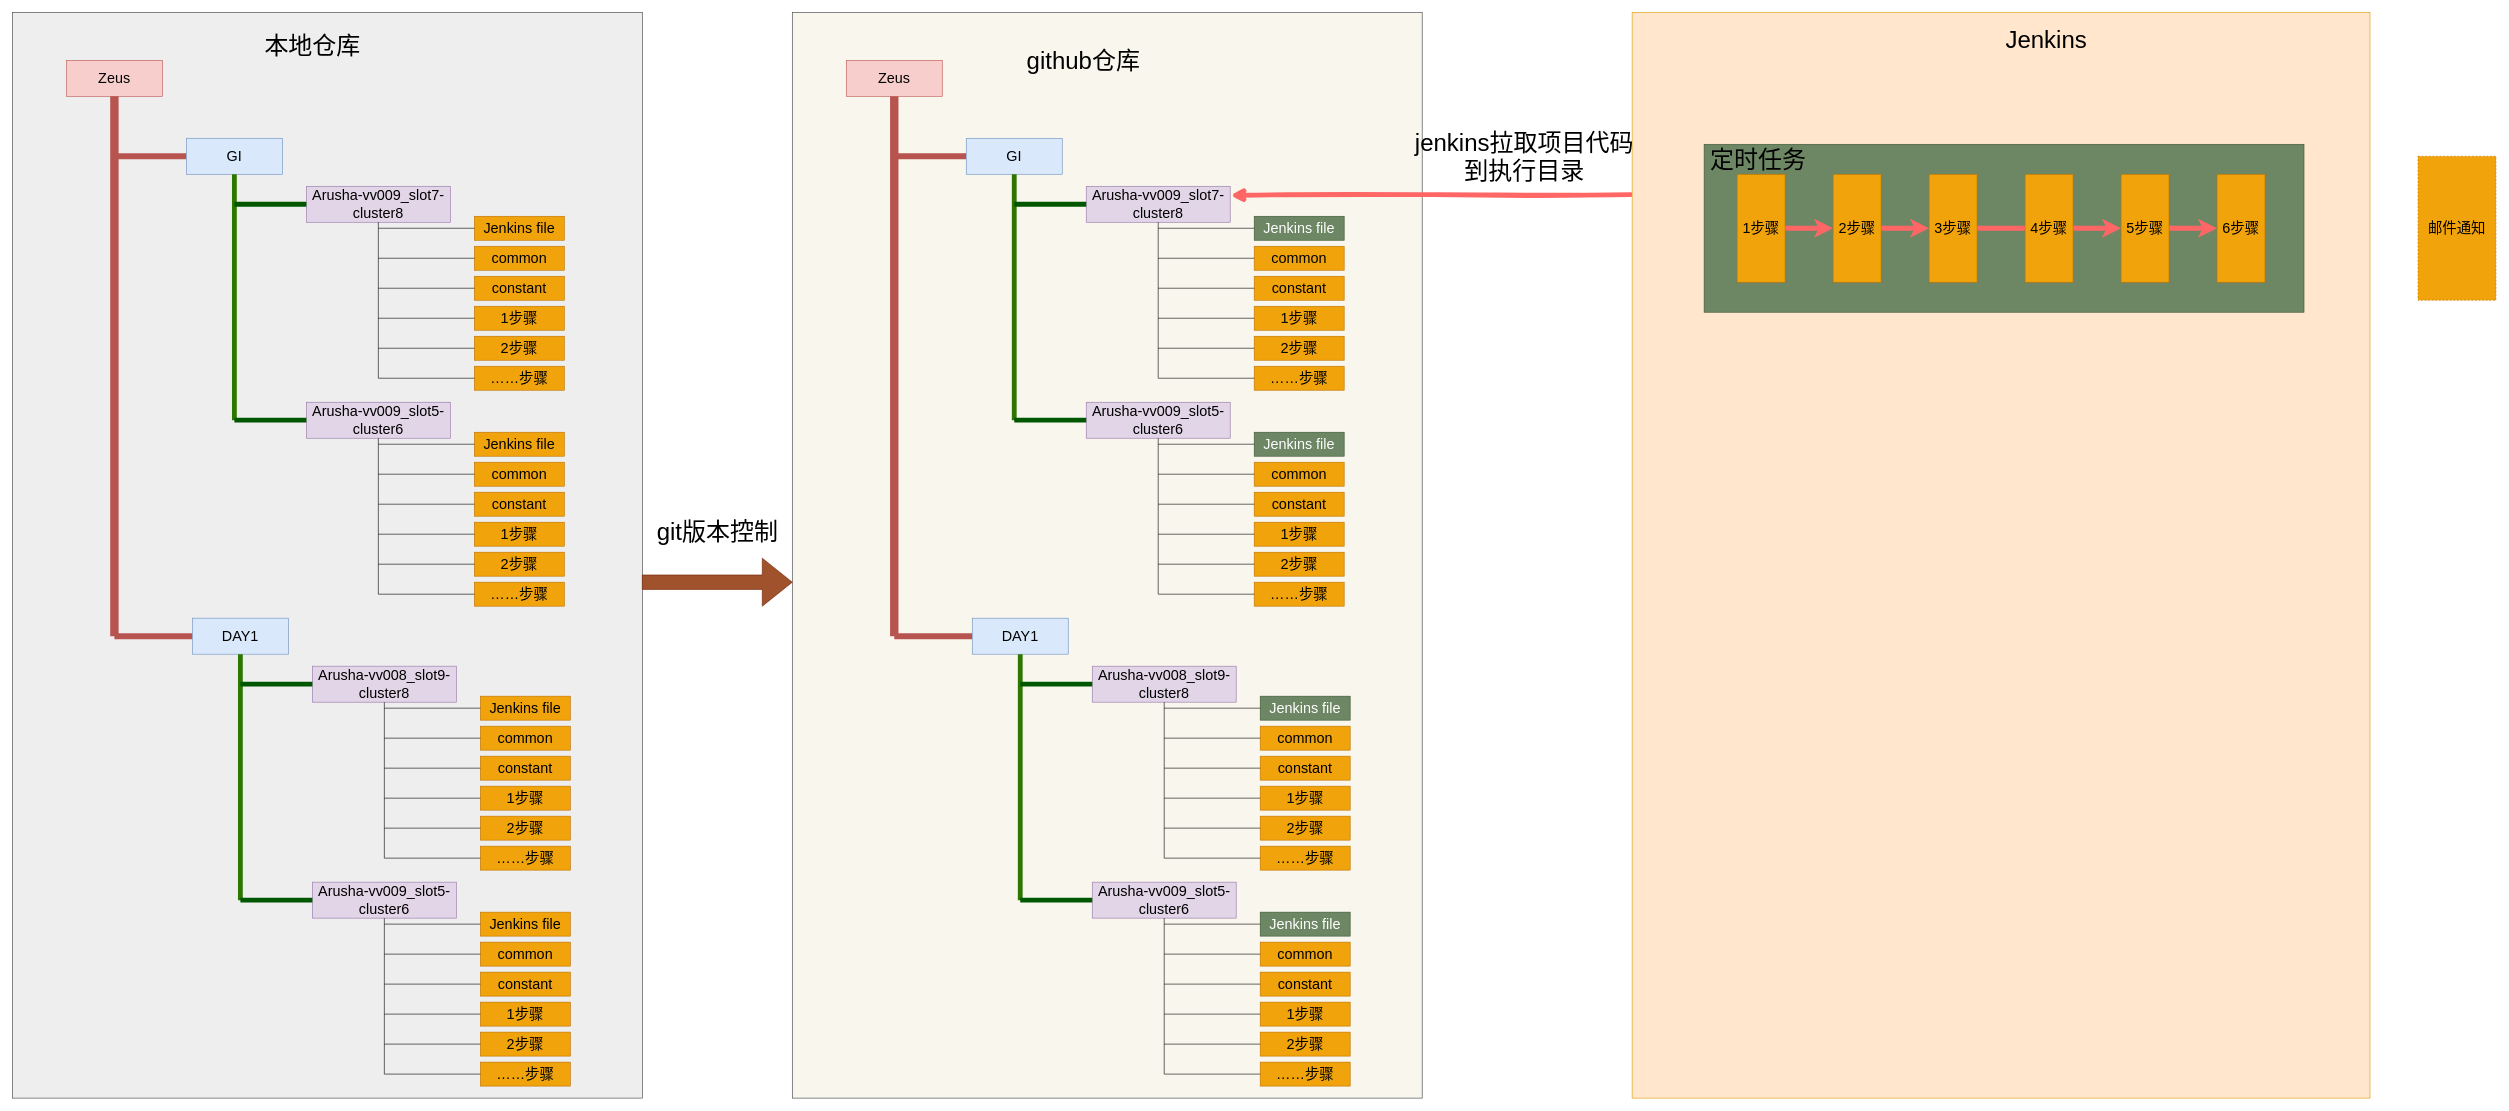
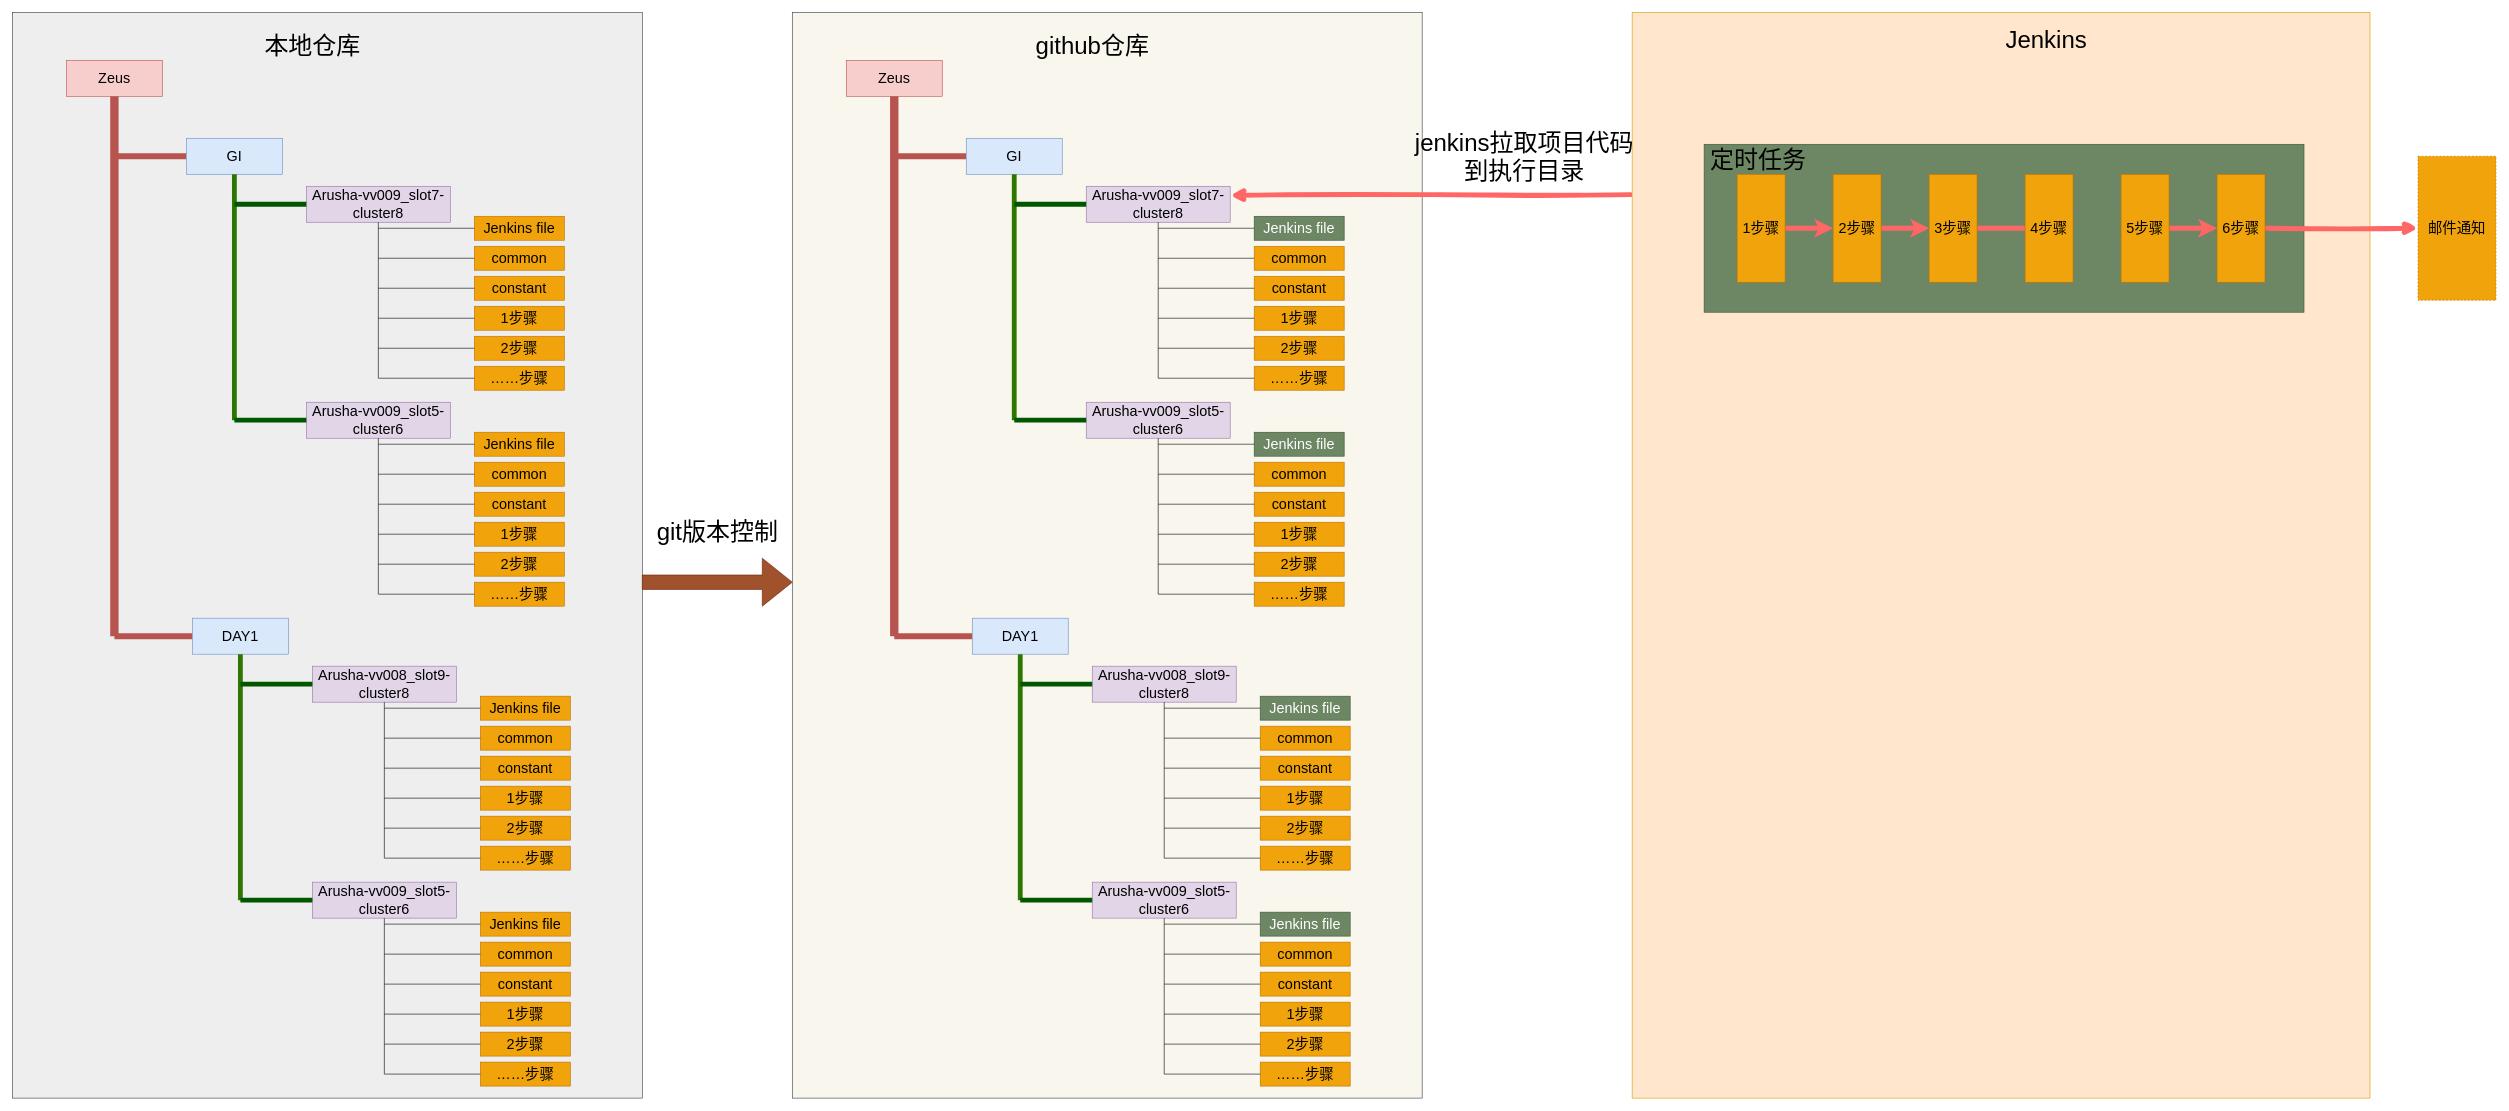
node "github仓库": moved (1083, 60) -> (1092, 45)
edge "4步骤" -> "5步骤": removed
edge "6步骤" -> "邮件通知": added
